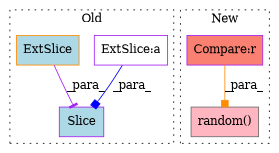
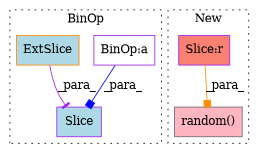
cluster "Old": label "Old" -> "BinOp"
node "ExtSlice:a": label "ExtSlice:a" -> "BinOp:a"
node "Compare:r": label "Compare:r" -> "Slice:r"
